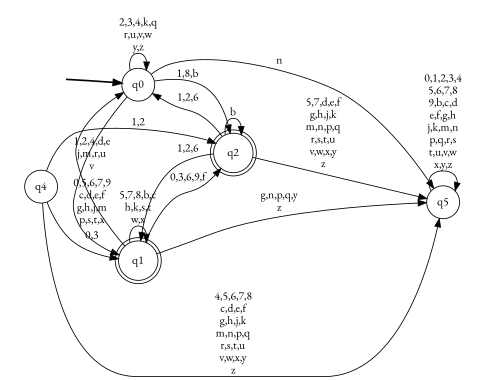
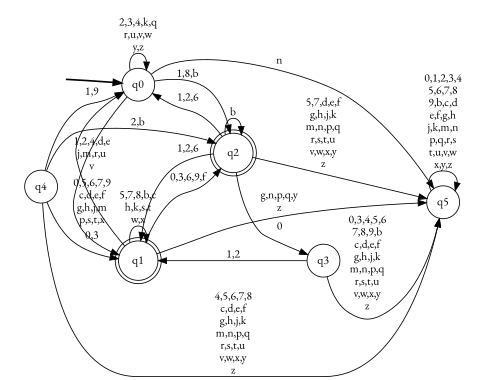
edge "q4" -> "q0": added, label "1,9"
edge "q4" -> "q2": label "1,2" -> "2,b"
node "q3": added
